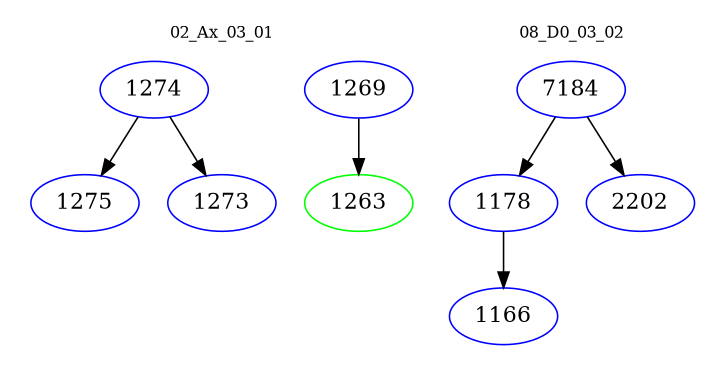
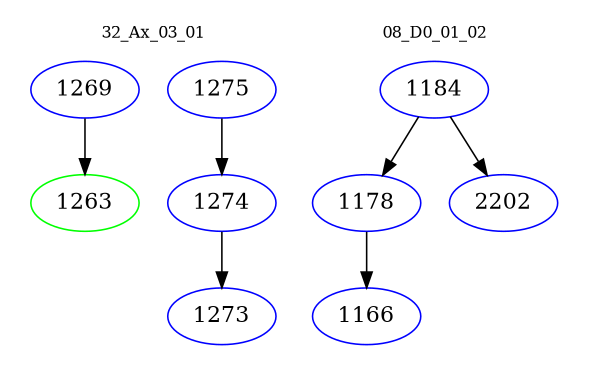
cluster "02_Ax_03_01": label "02_Ax_03_01" -> "32_Ax_03_01"
cluster "08_D0_03_02": label "08_D0_03_02" -> "08_D0_01_02"
node "7184": label "7184" -> "1184"
edge "1274" -> "1275": reversed
